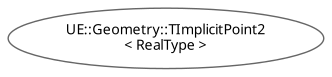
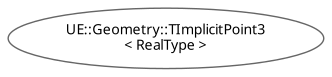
node "UE::Geometry::TImplicitPoint2 < RealType >": label "UE::Geometry::TImplicitPoint2 < RealType >" -> "UE::Geometry::TImplicitPoint3 < RealType >"
